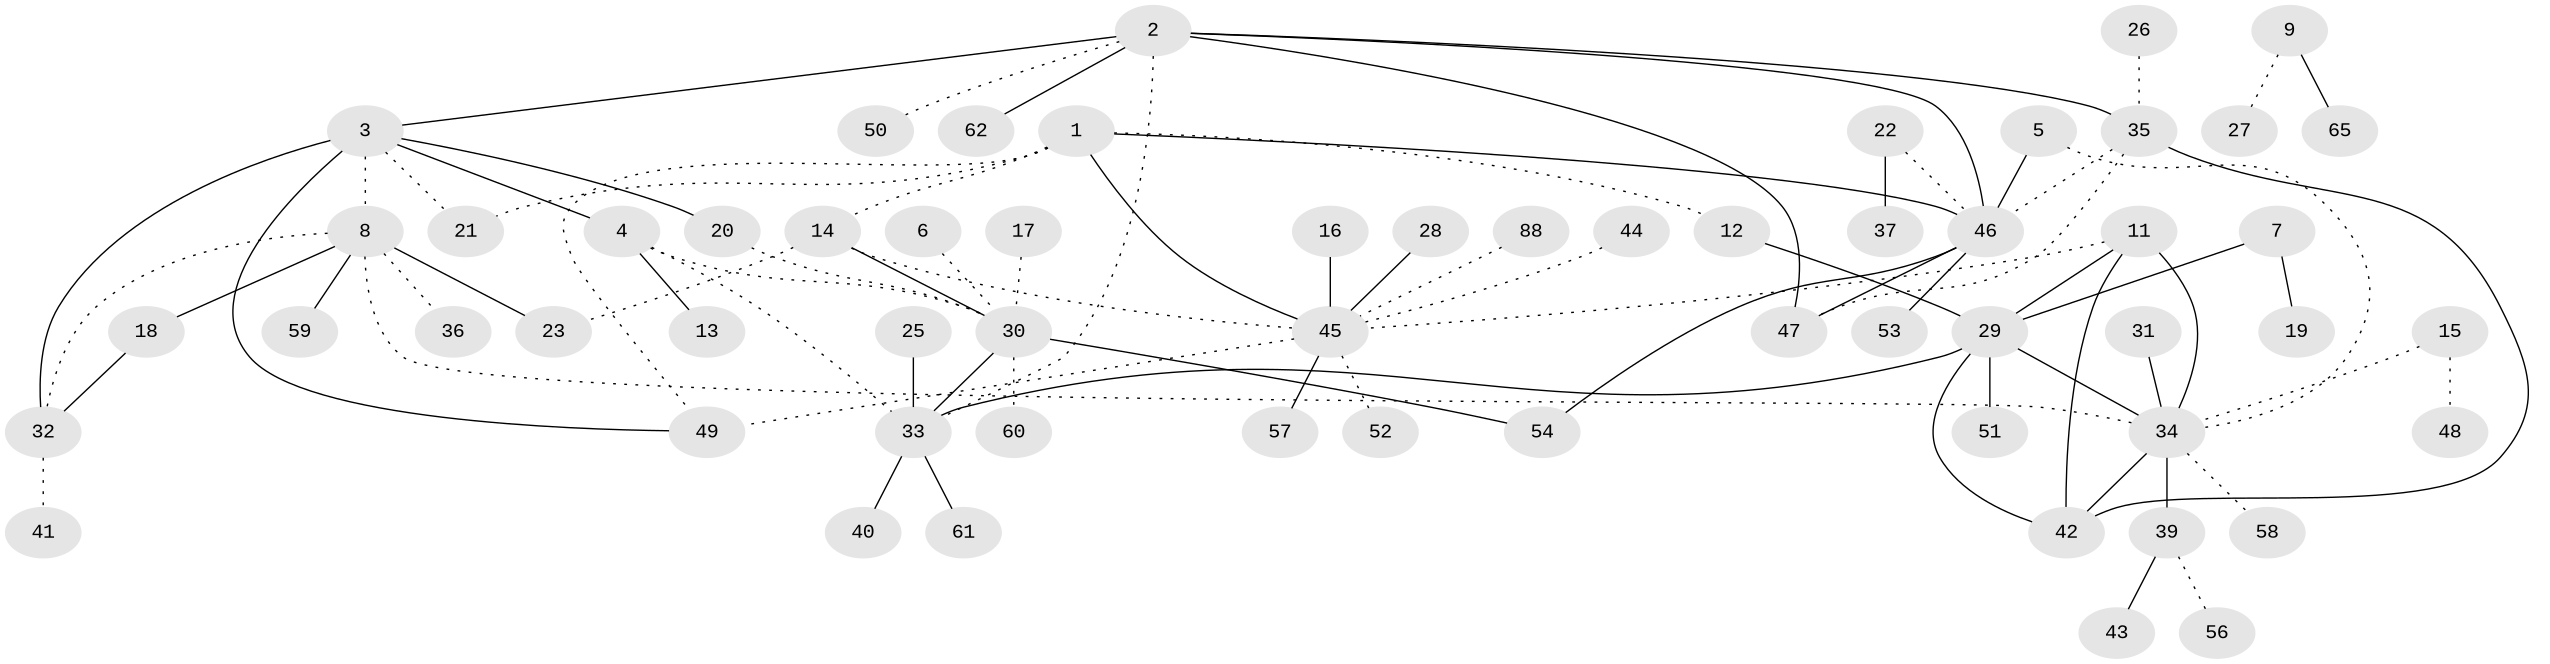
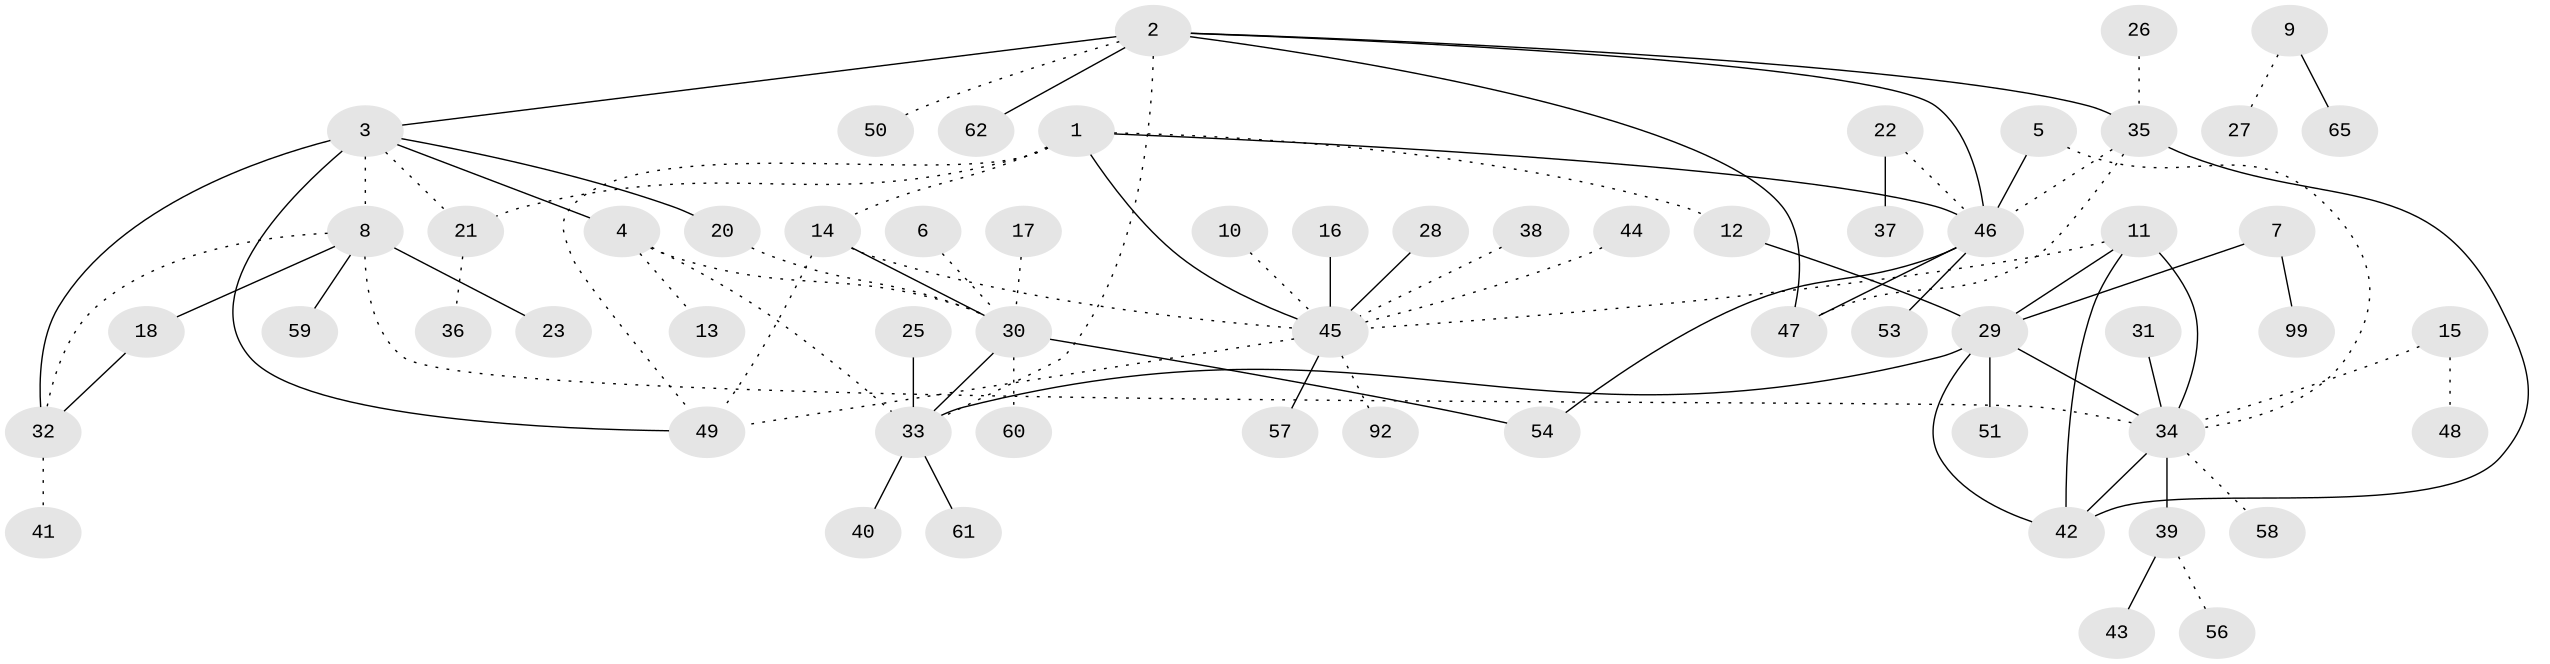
node "10": added
node "88": label "88" -> "38"
edge "8" -- "36": now "21" -- "36"
edge "4" -- "13": style solid -> dotted
edge "14" -- "23": now "14" -- "49"
node "19": label "19" -> "99"
node "52": label "52" -> "92"
